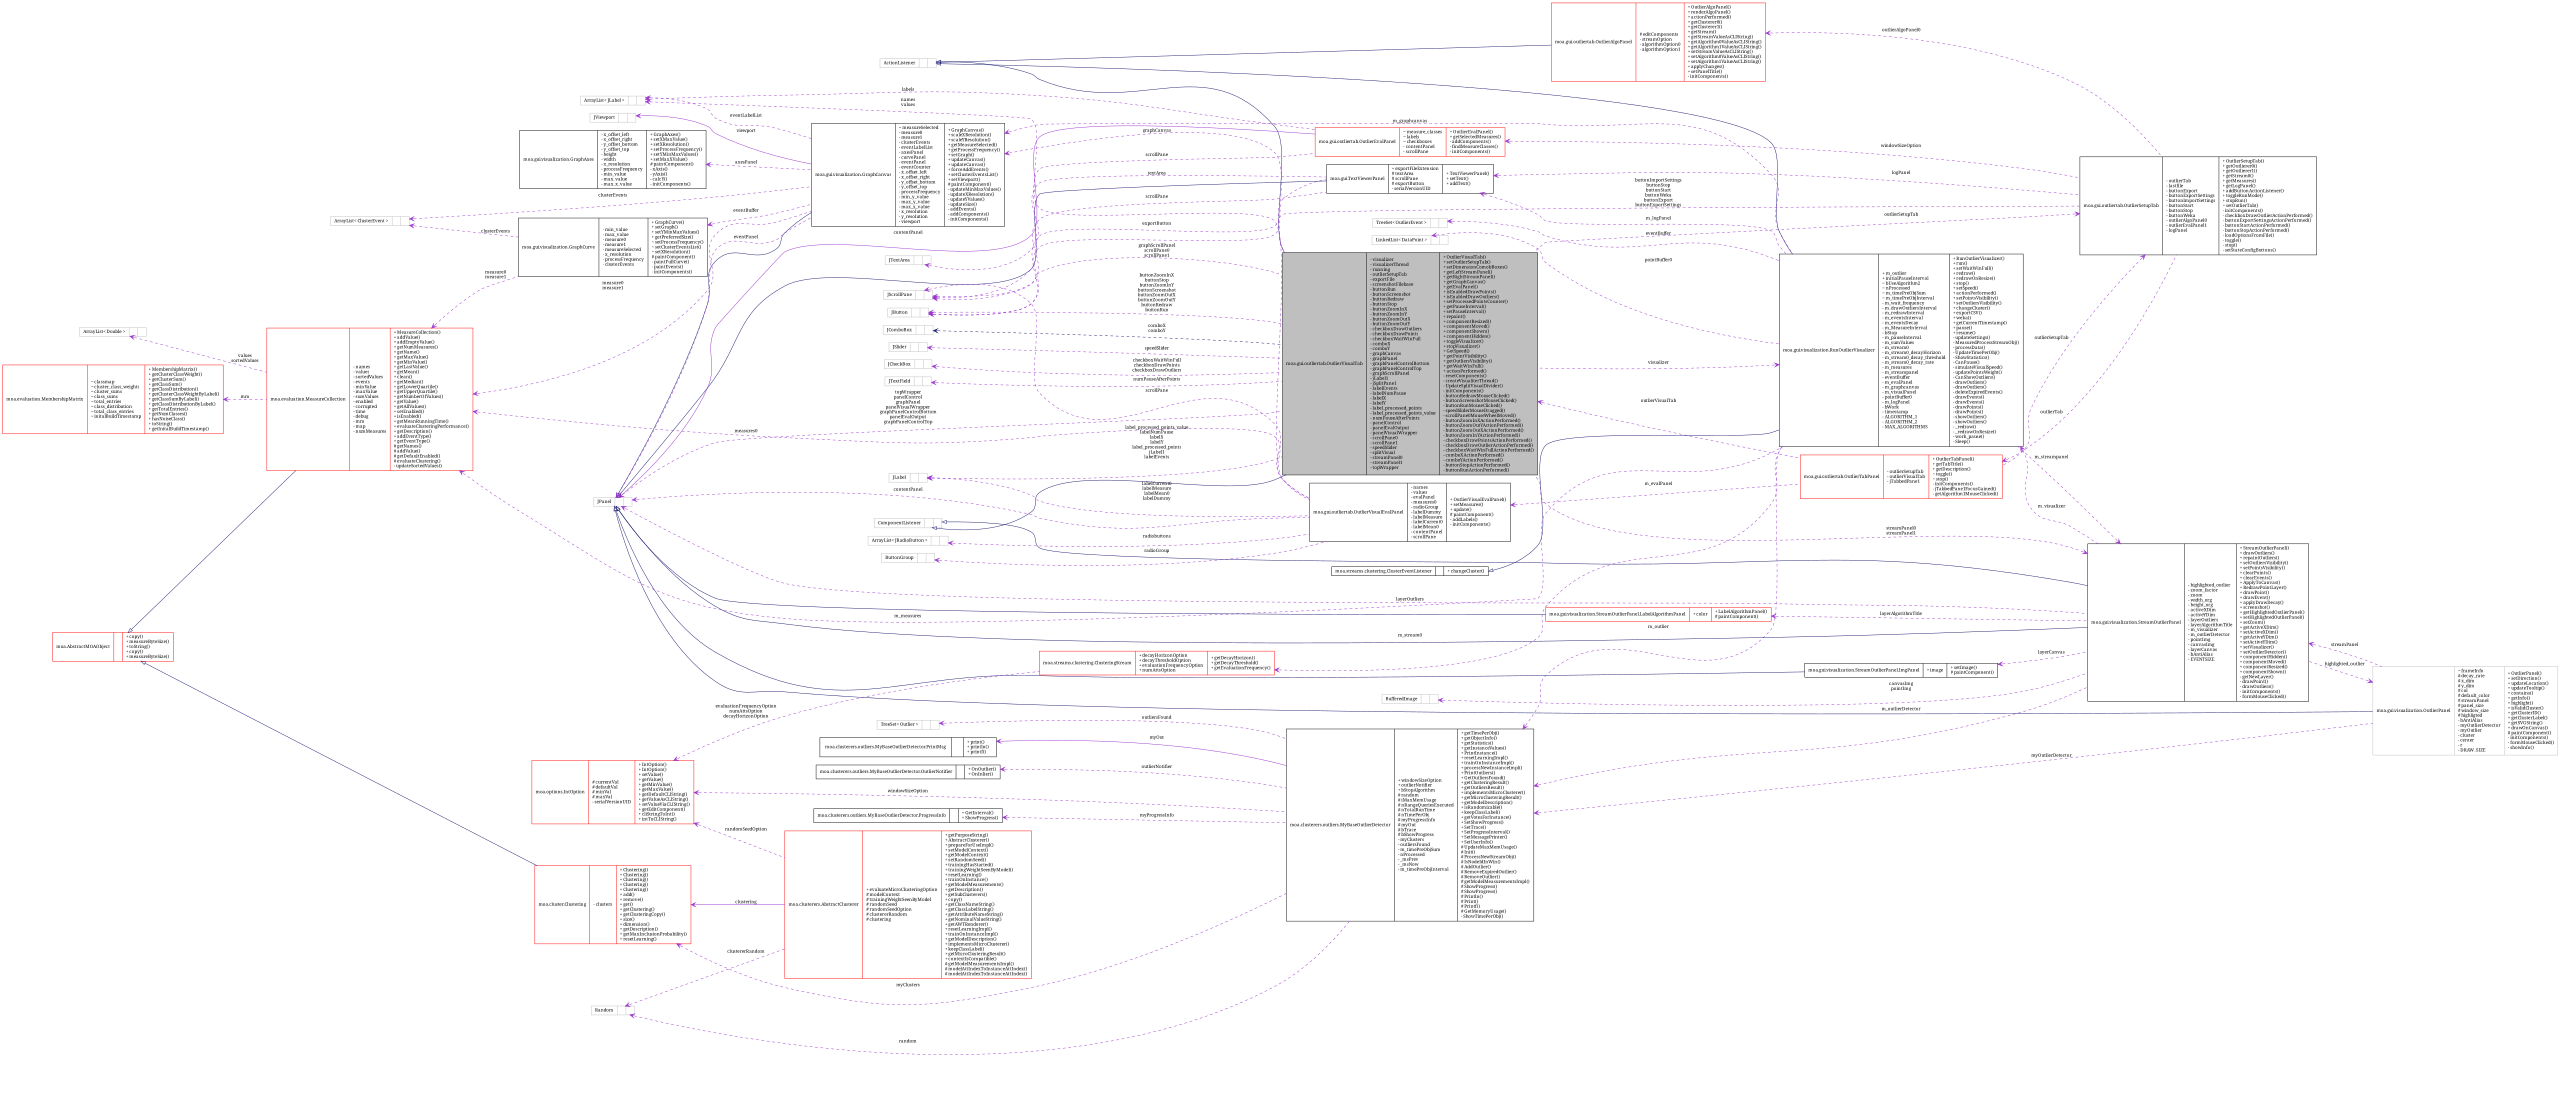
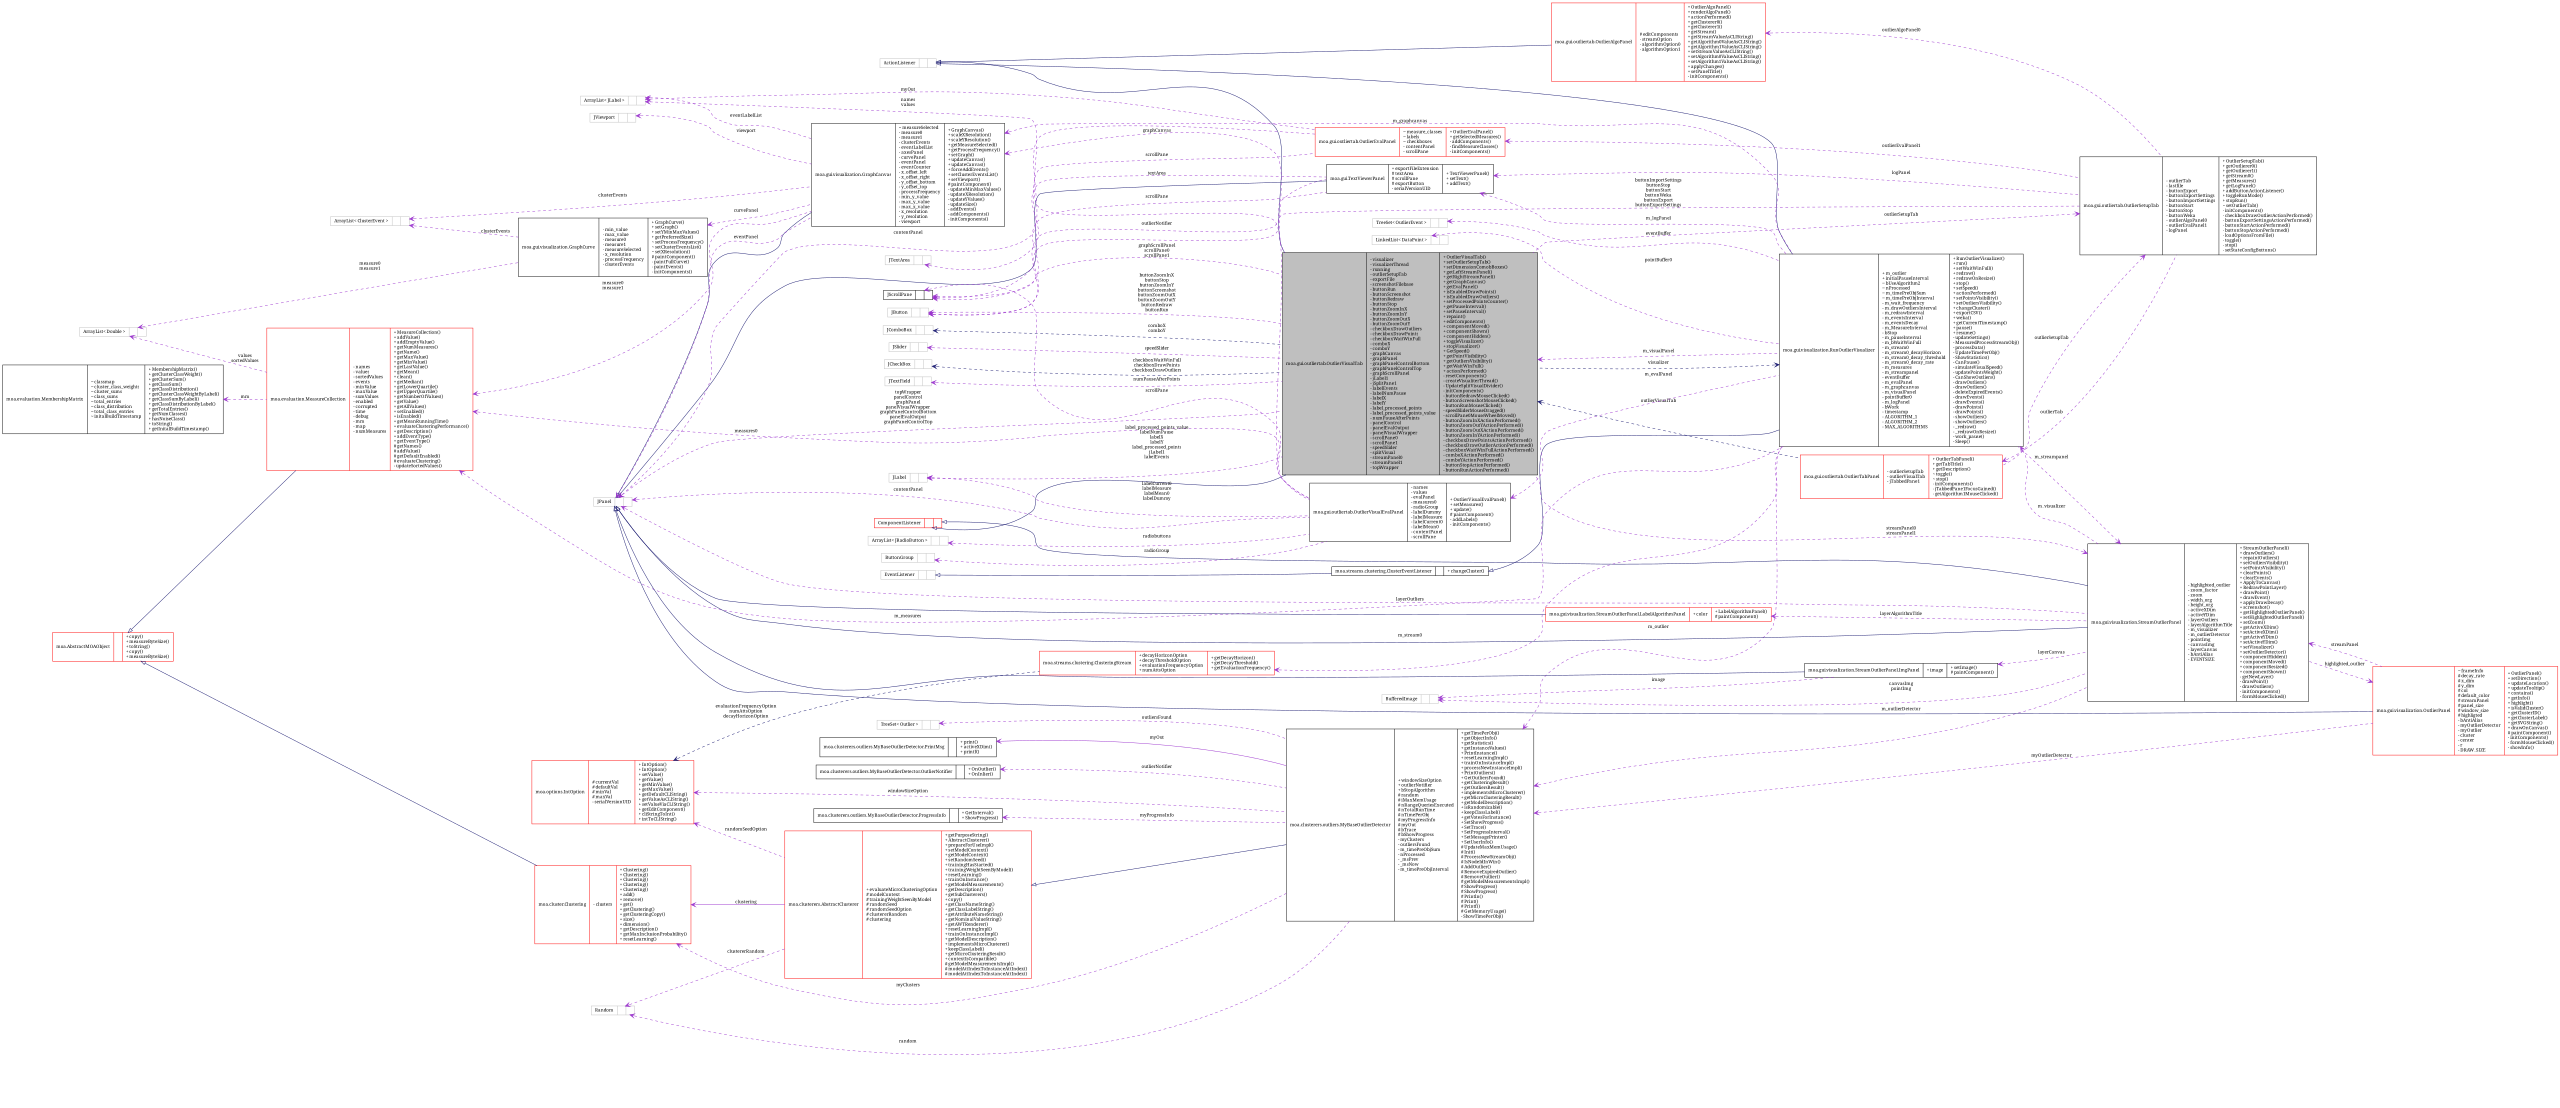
edge "moa.gui.outliertab.OutlierEvalPanel" -> "ArrayList< JLabel >": label "labels" -> "myOut"
edge "moa.gui.visualization.GraphCanvas" -> "JViewport": style solid -> dashed
edge "moa.gui.outliertab.OutlierSetupTab" -> "moa.gui.outliertab.OutlierEvalPanel": label "windowSizeOption" -> "outlierEvalPanel1"
node "moa.gui.visualization.GraphAxes": removed
edge "moa.gui.visualization.GraphCanvas" -> "moa.gui.visualization.GraphCurve": label "eventBuffer" -> "curvePanel"
edge "moa.gui.TextViewerPanel" -> "JButton": label "exportButton" -> "outlierNotifier"
edge "moa.gui.outliertab.OutlierEvalPanel" -> "JPanel": style solid -> dashed
edge "moa.gui.visualization.GraphCurve" -> "moa.evaluation.MeasureCollection": now "moa.gui.visualization.GraphCurve" -> "ArrayList< Double >"
node "JScrollPane": color grey75 -> black
node "moa.gui.outliertab.OutlierVisualTab": text "+ componentResized()" -> "+ editComponents()"
node "moa.gui.visualization.RunOutlierVisualizer": text "- m_sumValues" -> "- m_bWaitWinFull"
edge "moa.gui.visualization.RunOutlierVisualizer" -> "moa.gui.outliertab.OutlierVisualTab": added, label "m_visualPanel"
edge "moa.gui.outliertab.OutlierVisualTab" -> "moa.gui.visualization.RunOutlierVisualizer": color darkorchid3 -> midnightblue
edge "moa.gui.outliertab.OutlierVisualTab" -> "JCheckBox": color darkorchid3 -> midnightblue
node "moa.evaluation.MembershipMatrix": color red -> black
edge "moa.gui.outliertab.OutlierTabPanel" -> "moa.gui.outliertab.OutlierVisualTab": color darkorchid3 -> midnightblue
edge "moa.gui.outliertab.OutlierTabPanel" -> "moa.gui.outliertab.OutlierVisualEvalPanel": now "moa.gui.visualization.RunOutlierVisualizer" -> "moa.gui.outliertab.OutlierVisualEvalPanel"
node "ComponentListener": color grey75 -> red
node "EventListener": added
edge "moa.gui.visualization.StreamOutlierPanel.ImgPanel" -> "BufferedImage": added, label "image"
edge "moa.streams.clustering.ClusteringStream" -> "moa.options.IntOption": color darkorchid3 -> midnightblue
node "moa.gui.visualization.OutlierPanel": color grey75 -> red
node "moa.clusterers.outliers.MyBaseOutlierDetector.PrintMsg": text "+ println()" -> "+ activeXDim()"
edge "moa.clusterers.outliers.MyBaseOutlierDetector" -> "moa.clusterers.AbstractClusterer": added
